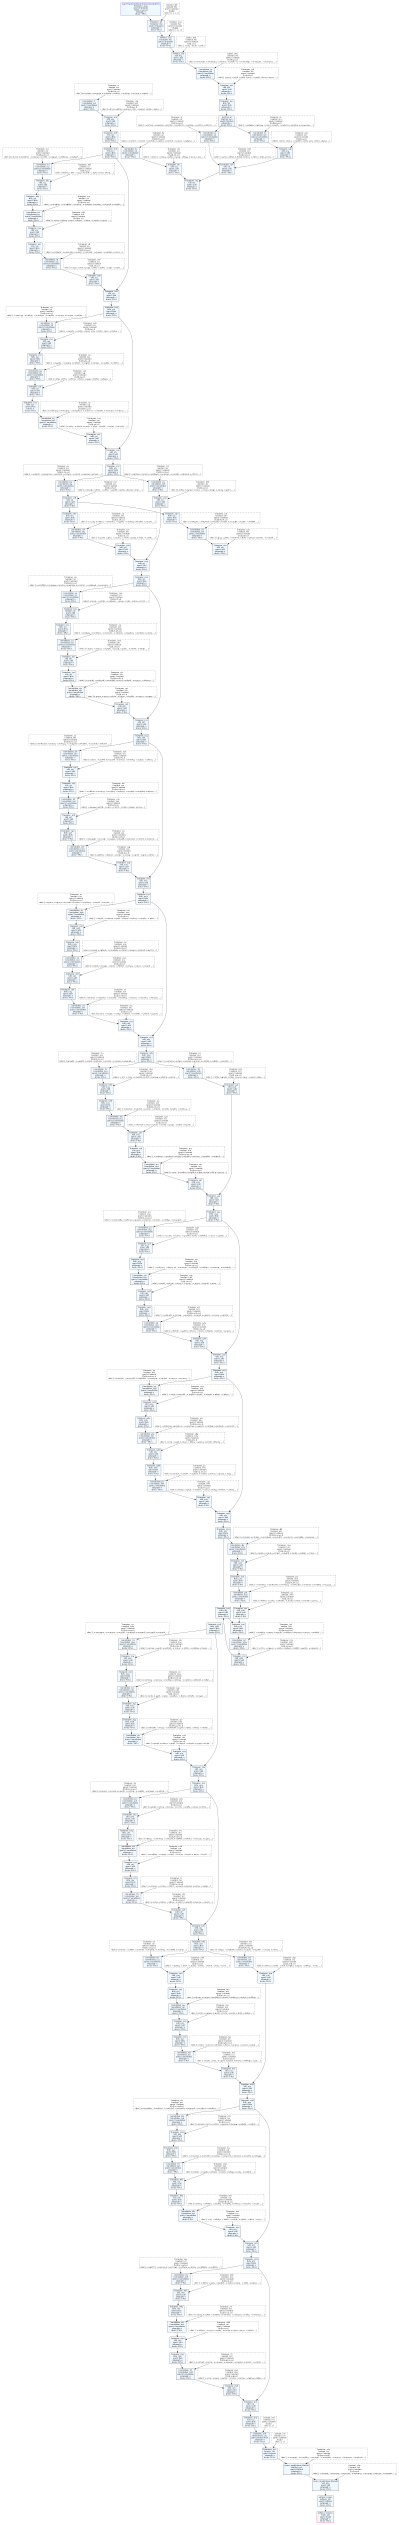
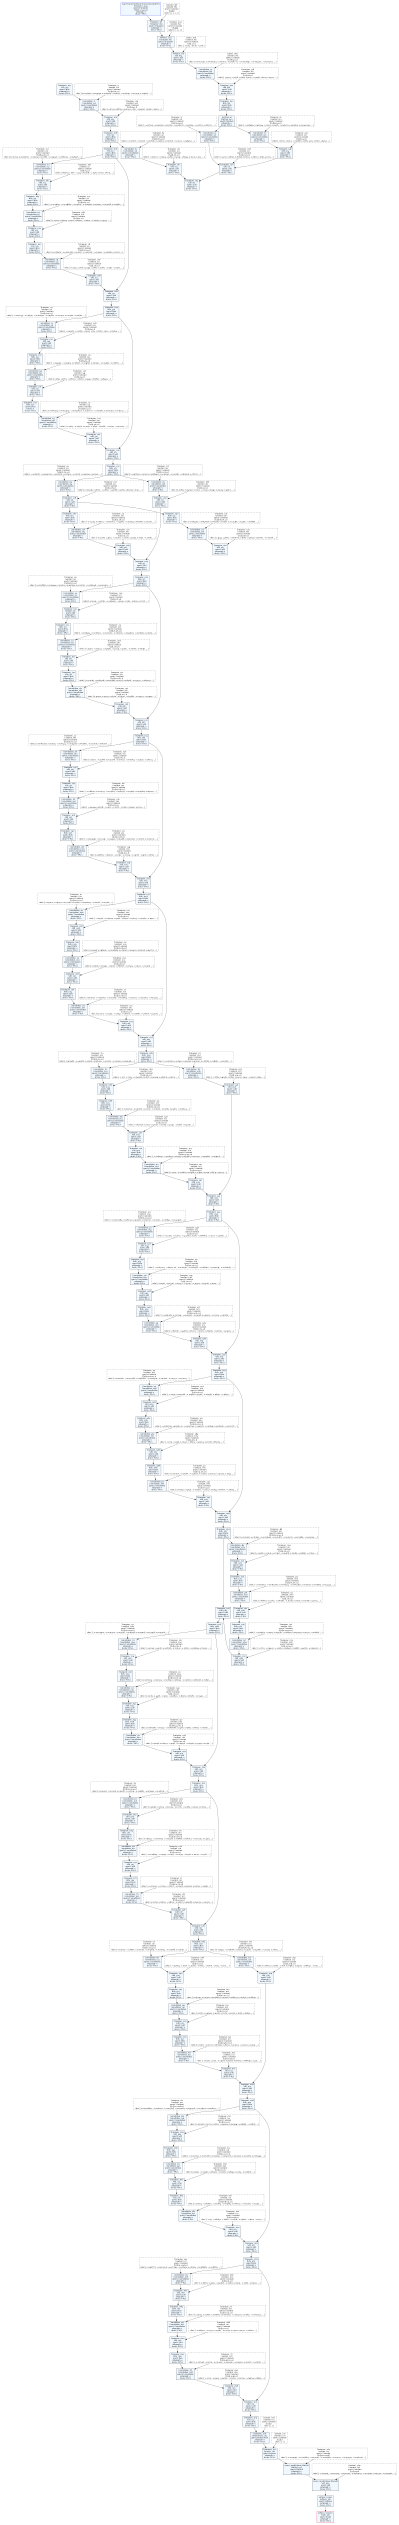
node "Transpose_1150 Relu_905 opset1::Relu subgraph=0 device=FPGA": added
edge "Transpose_1526 Add_1087 opset1::Add subgraph=0 device=FPGA" -> "Transpose_1516 Relu_1082 opset1::Relu subgraph=0 device=FPGA": now "Transpose_1526 Add_1087 opset1::Add subgraph=0 device=FPGA" -> "Transpose_1528 Relu_1088 opset1::Relu subgraph=0 device=FPGA"
